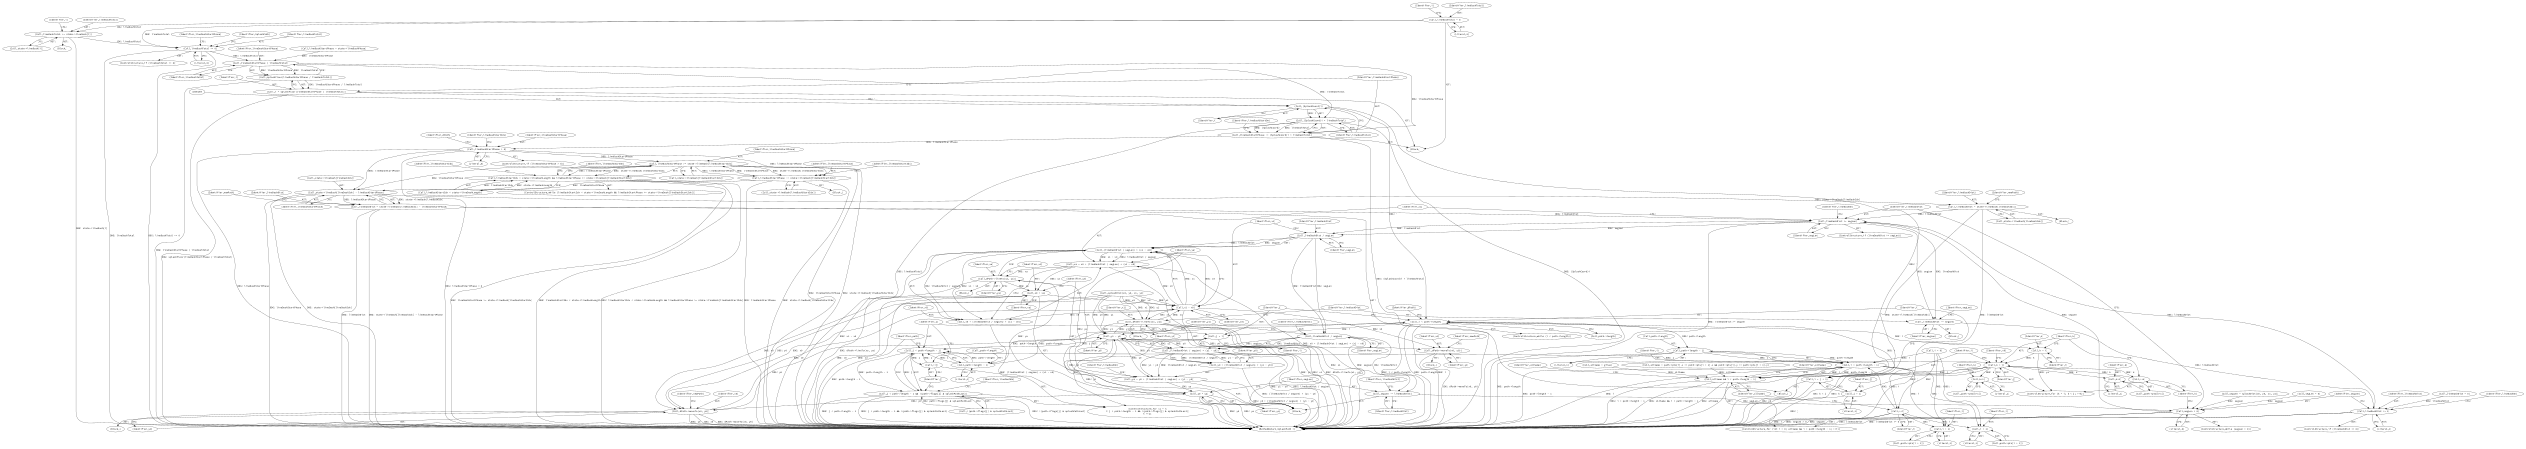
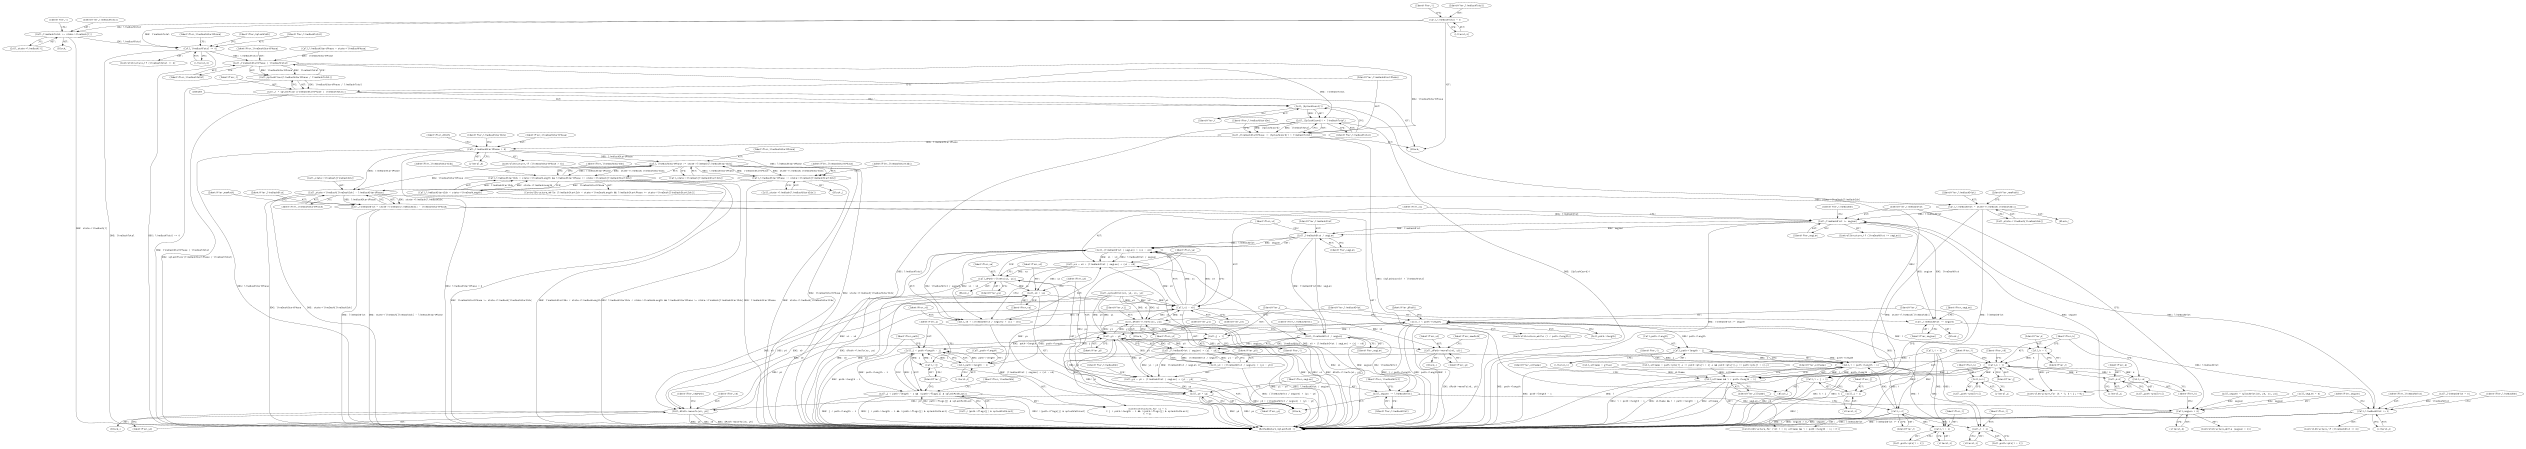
edge "(Call,(SplashCoord)i)" -> "(Call,i < path->length)": removed, label "DDG: i"
